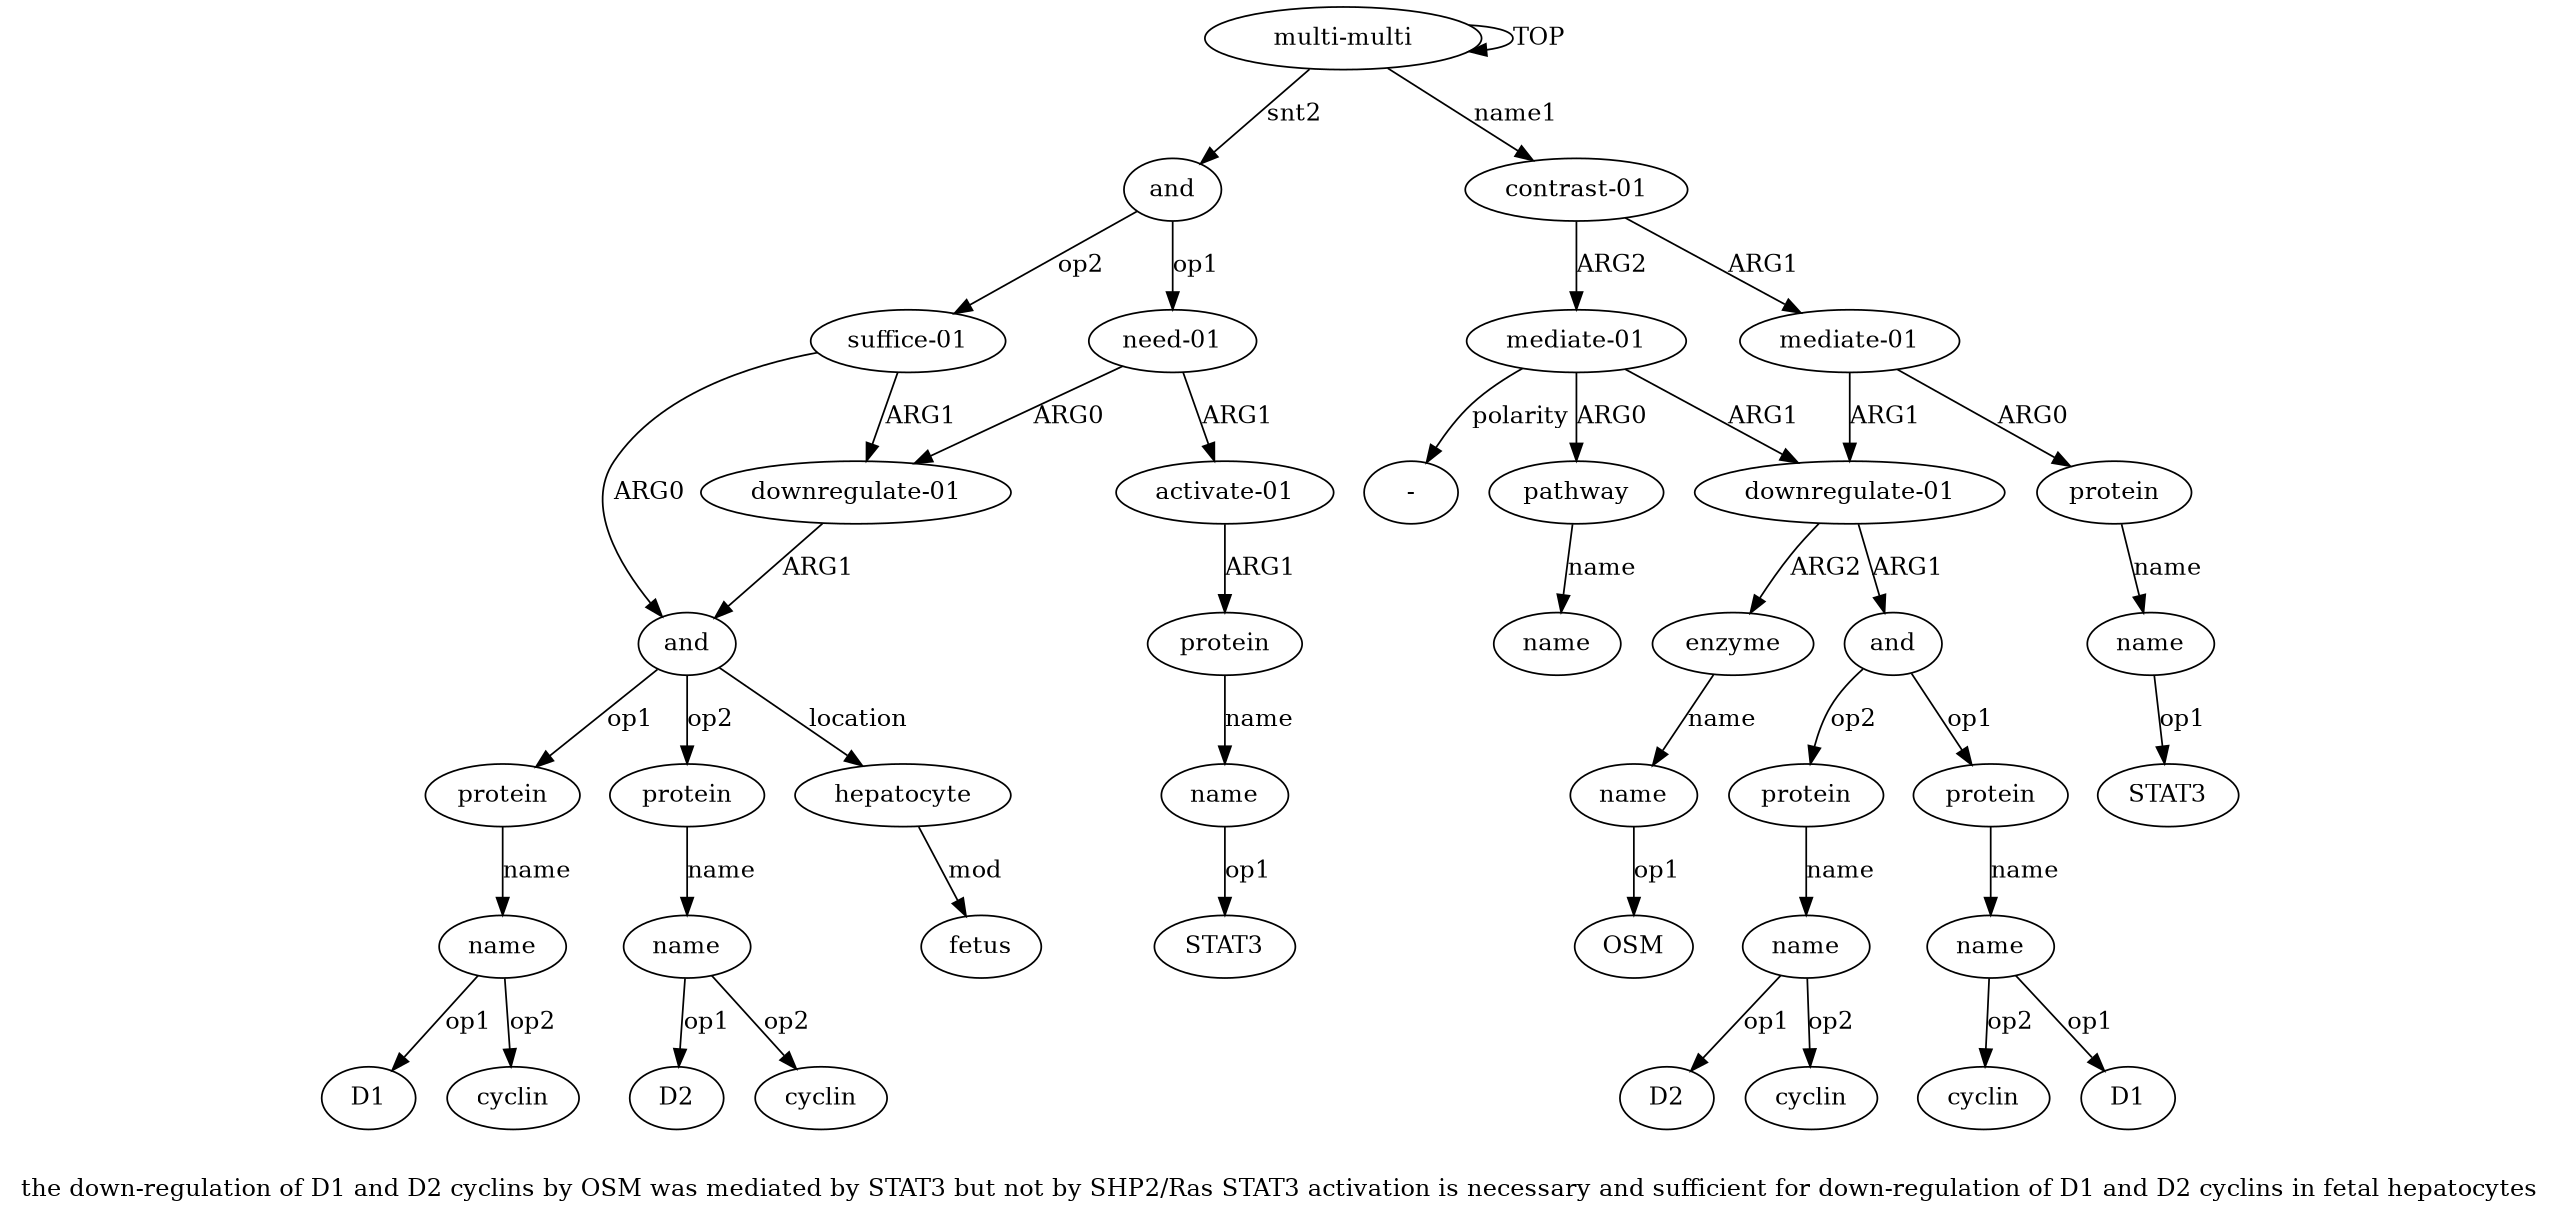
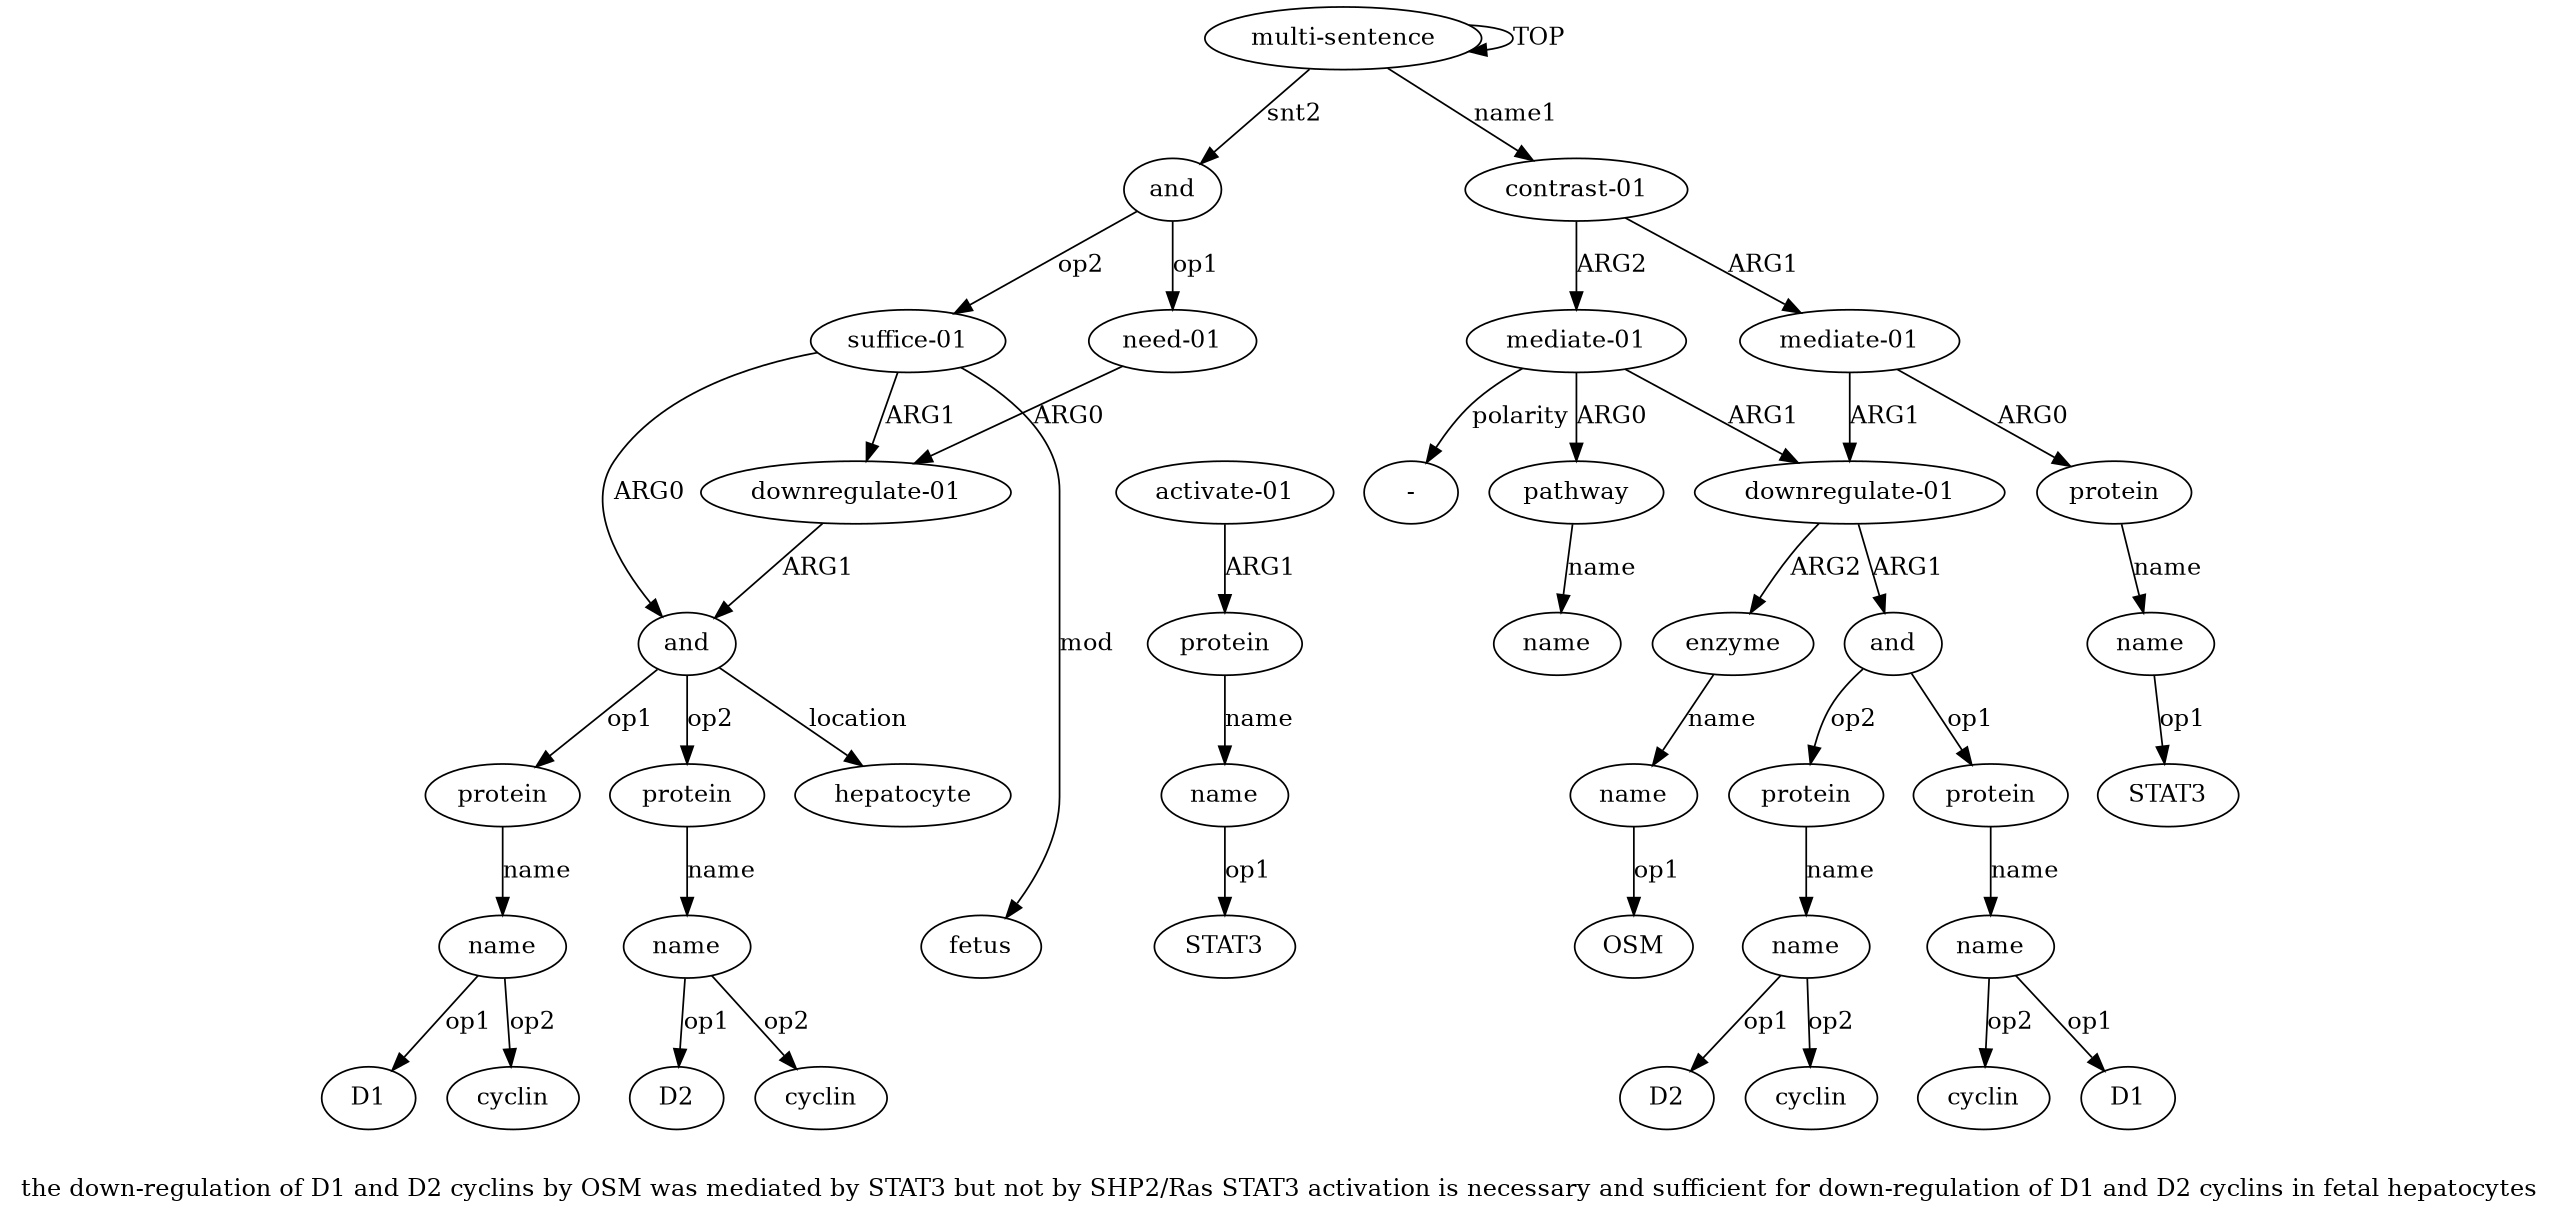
node "multi-multi": label "multi-multi" -> "multi-sentence"
edge "need-01" -> "activate-01": removed, label "ARG1"
edge "hepatocyte" -> "fetus": now "suffice-01" -> "fetus"
